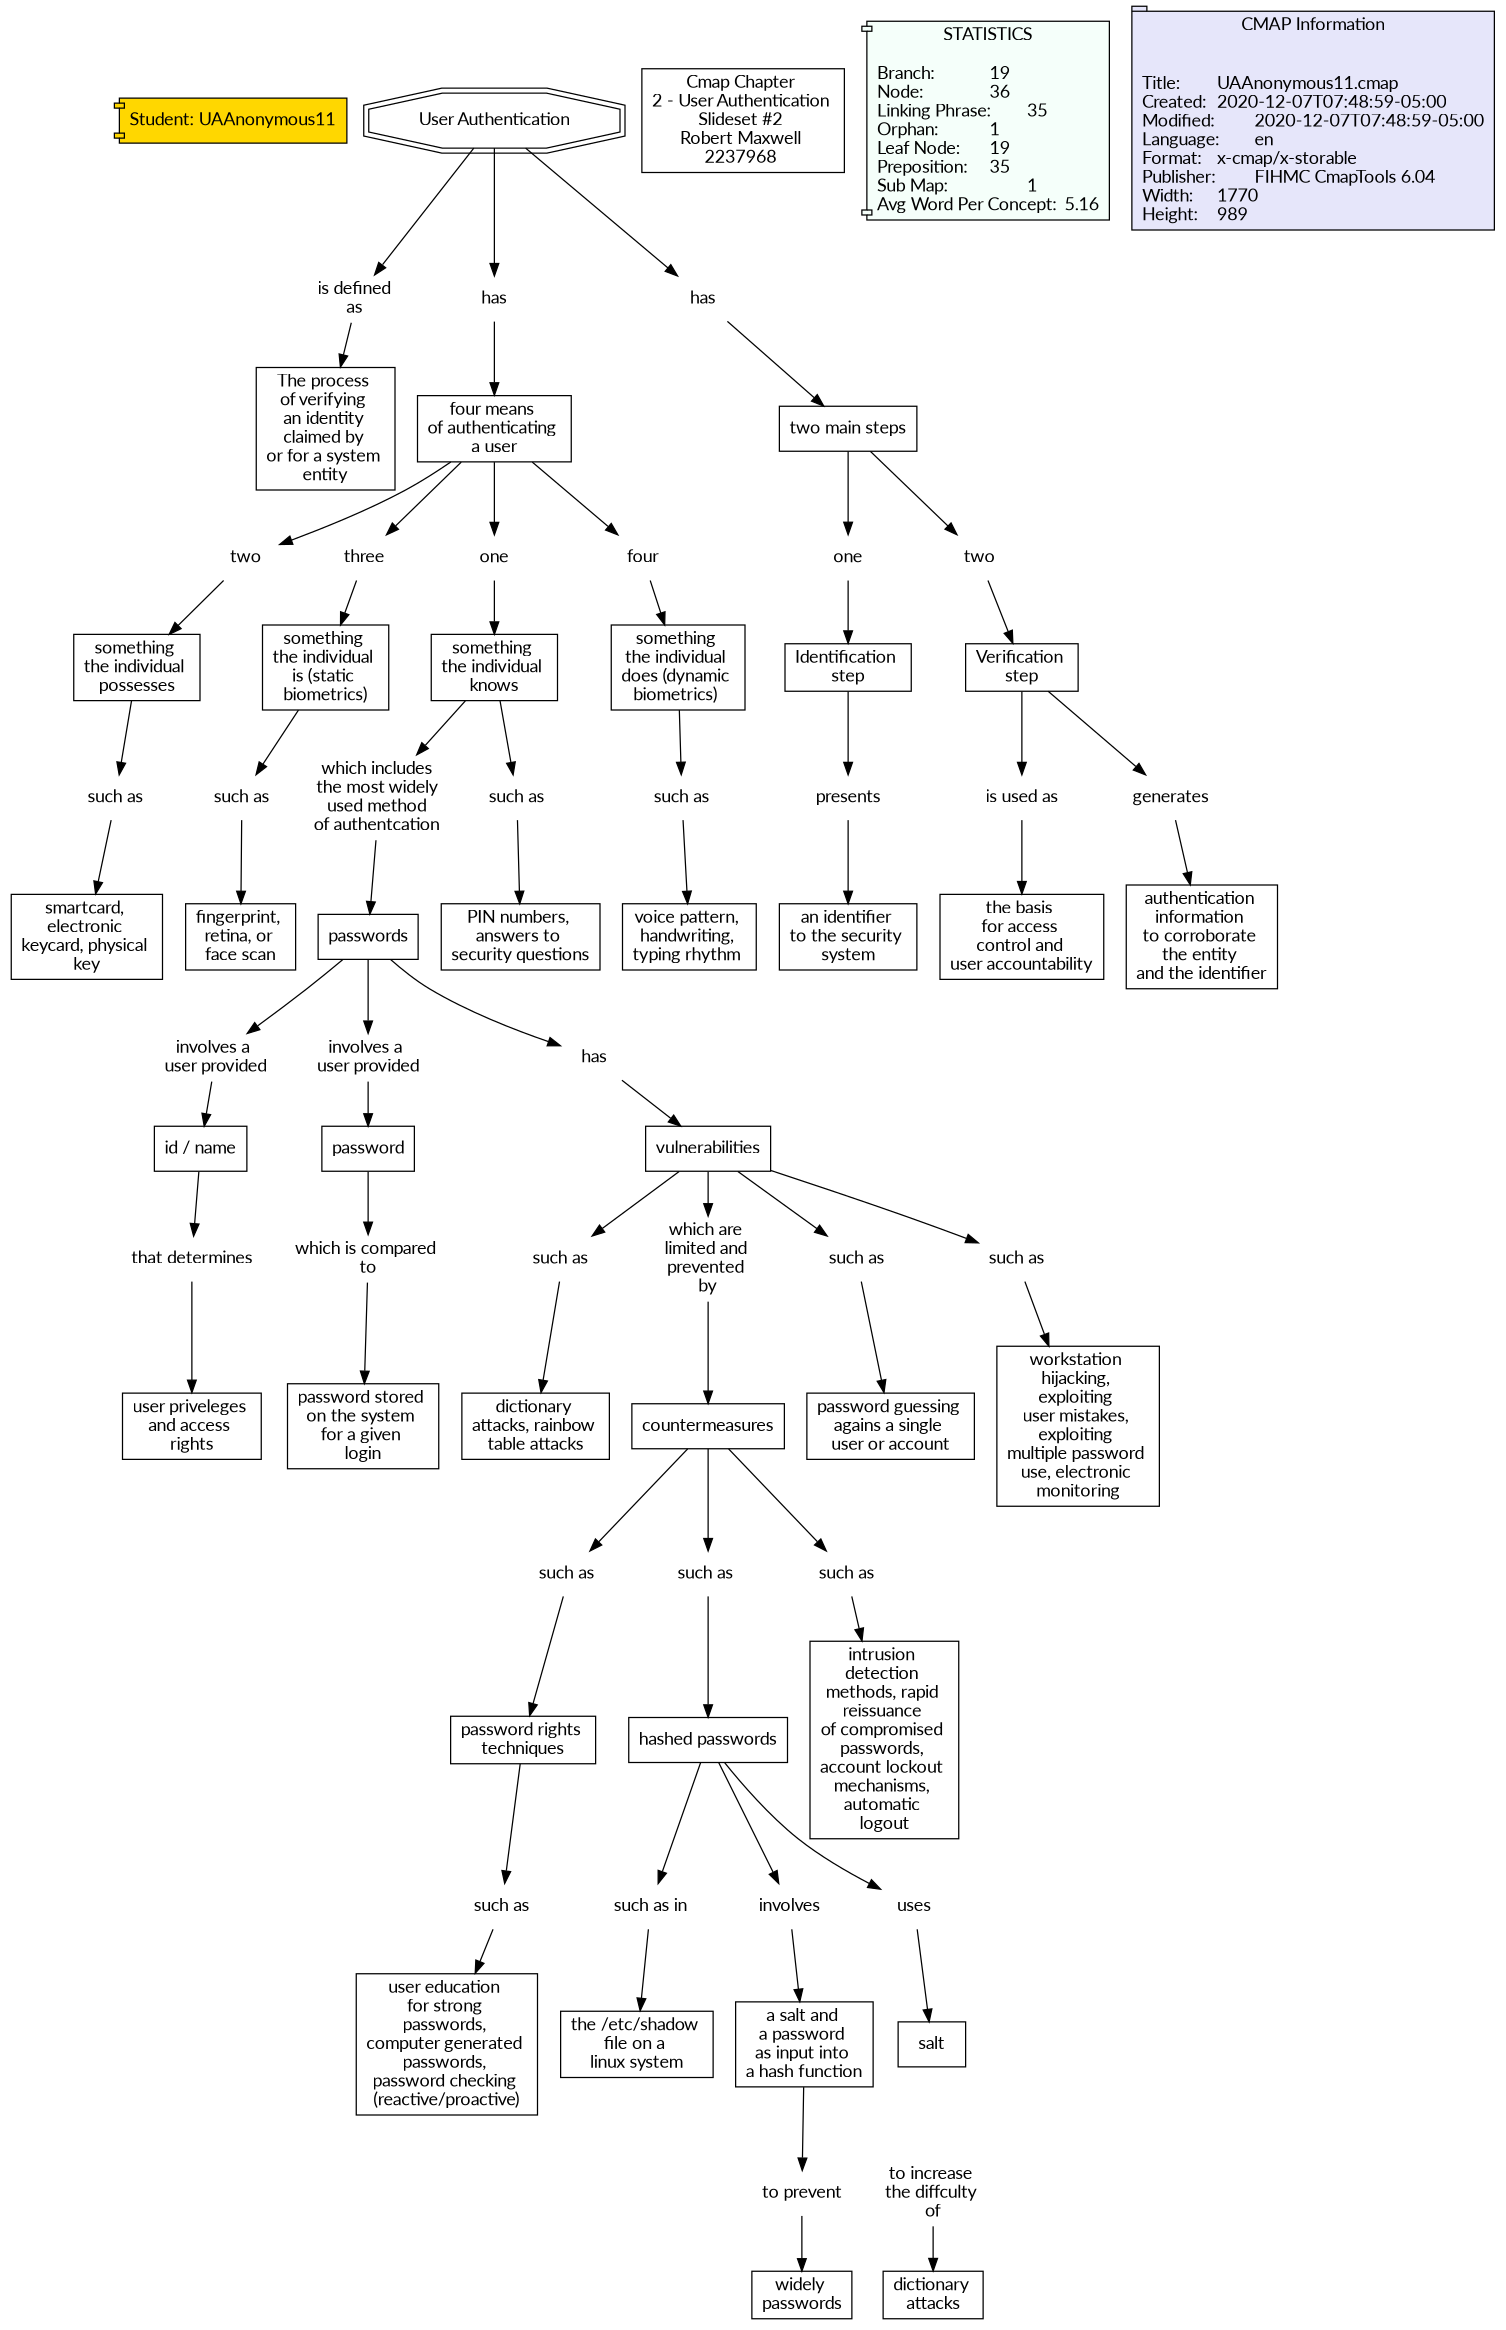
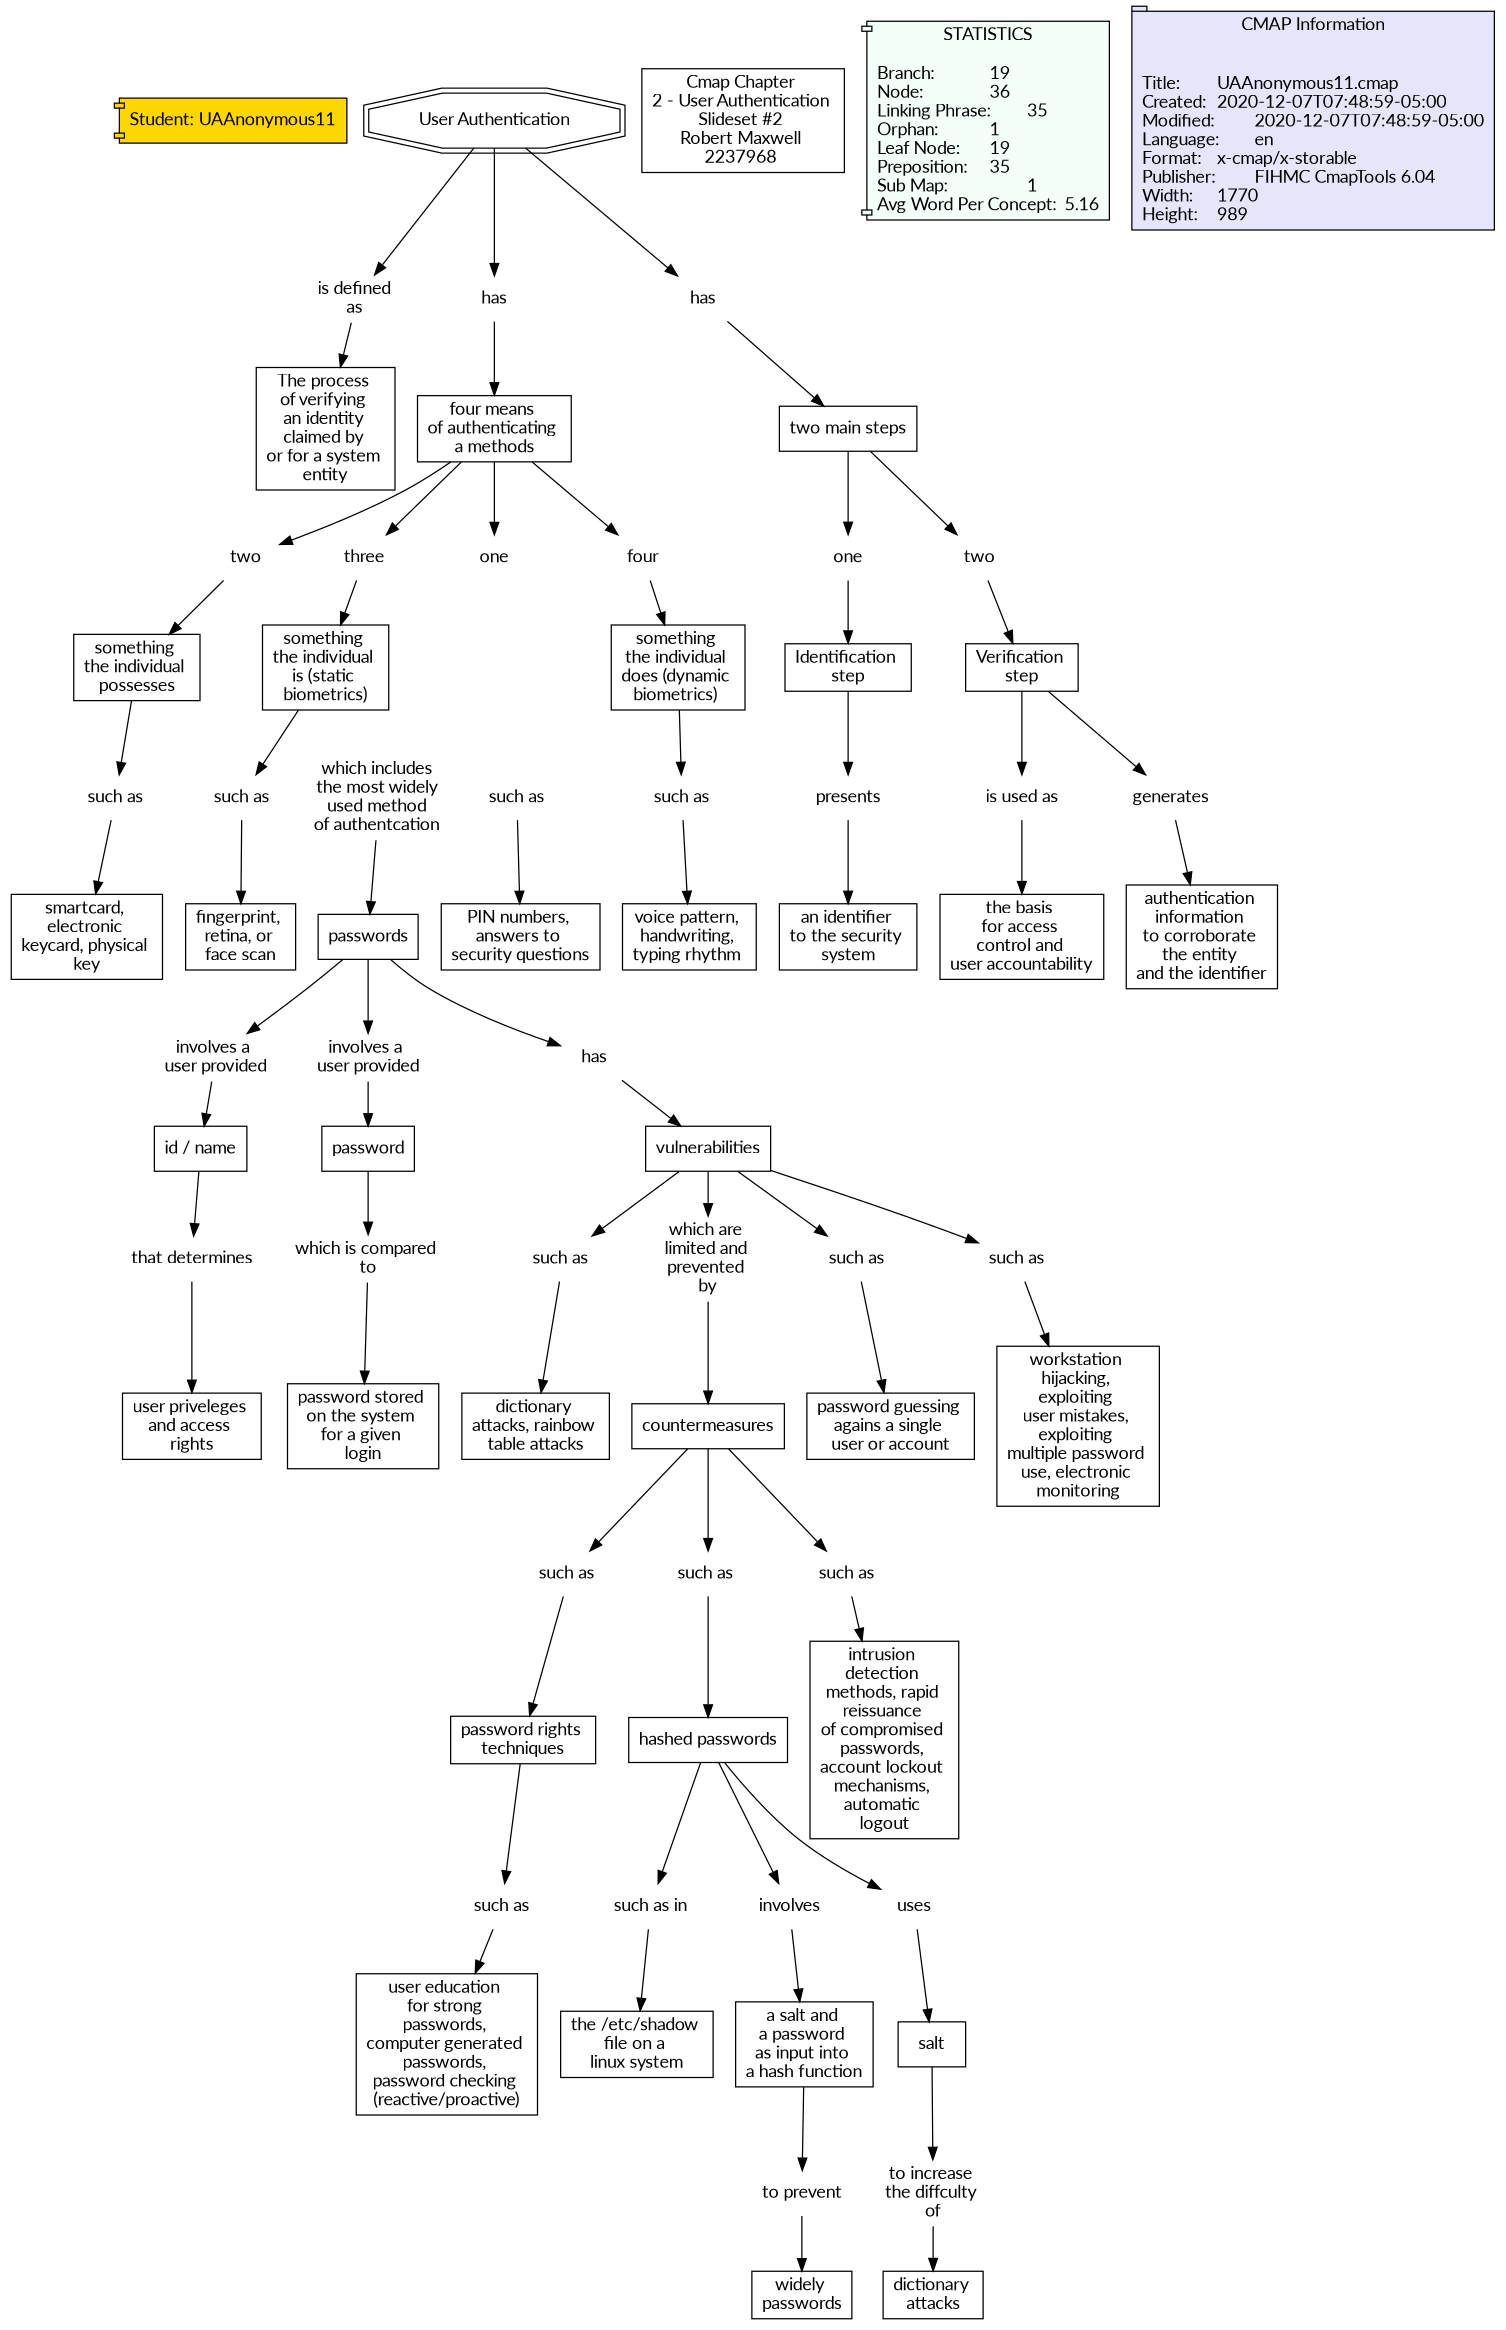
node "four means of authenticating a user": label "four means of authenticating a user" -> "four means of authenticating a methods"
node "something the individual knows": removed
edge "salt" -> "to increase the diffculty of": added
